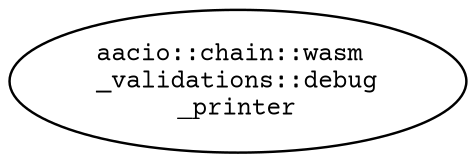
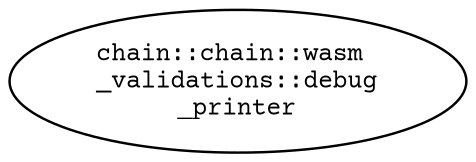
node "aacio::chain::wasm _validations::debug _printer": label "aacio::chain::wasm _validations::debug _printer" -> "chain::chain::wasm _validations::debug _printer"
